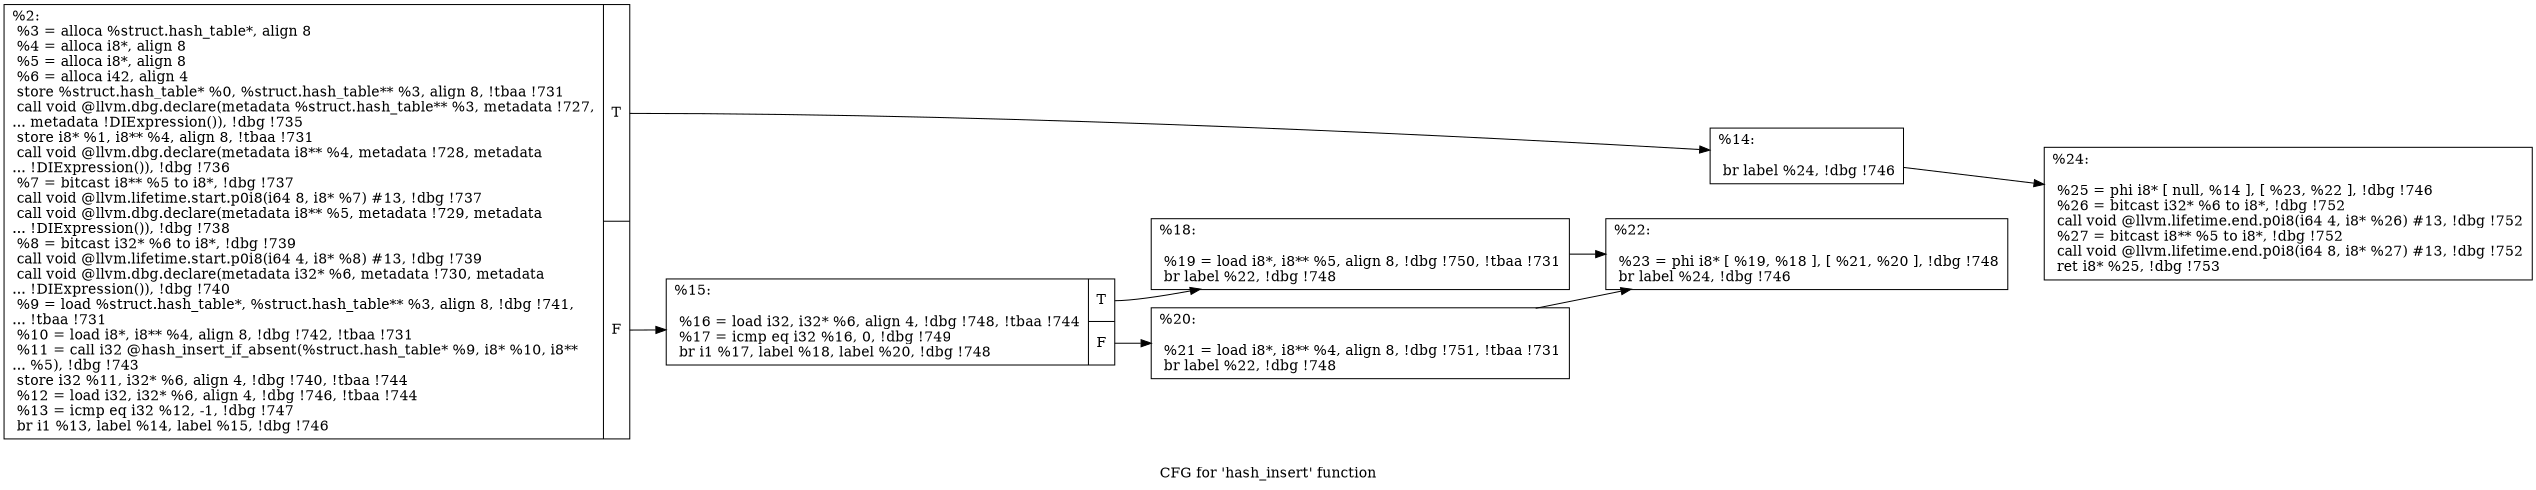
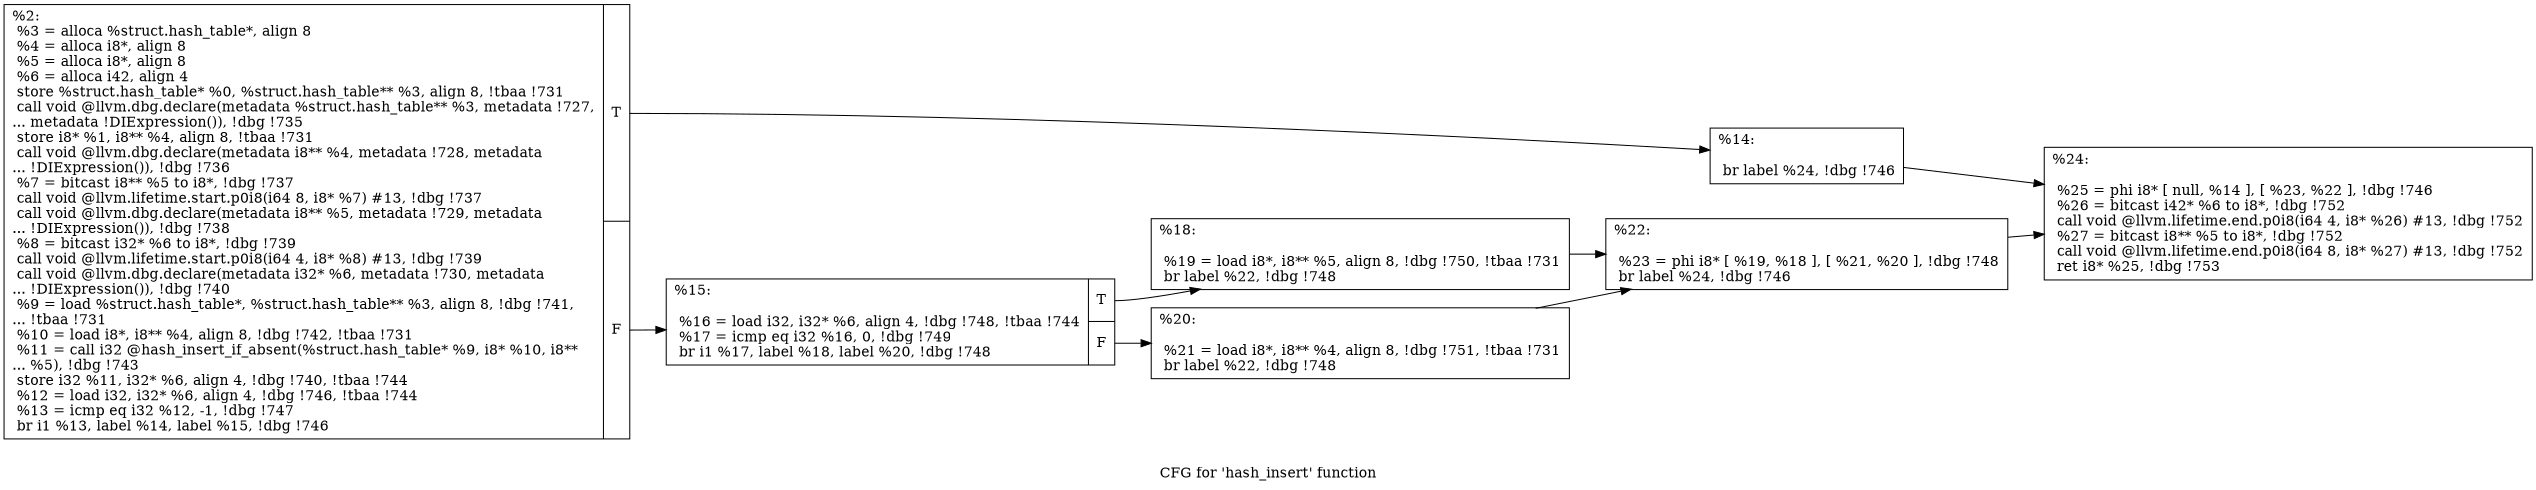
node "%24:": text "%26 = bitcast i32* %6 to i8*, !dbg !752" -> "%26 = bitcast i42* %6 to i8*, !dbg !752"
edge "%22:" -> "%24:": added
